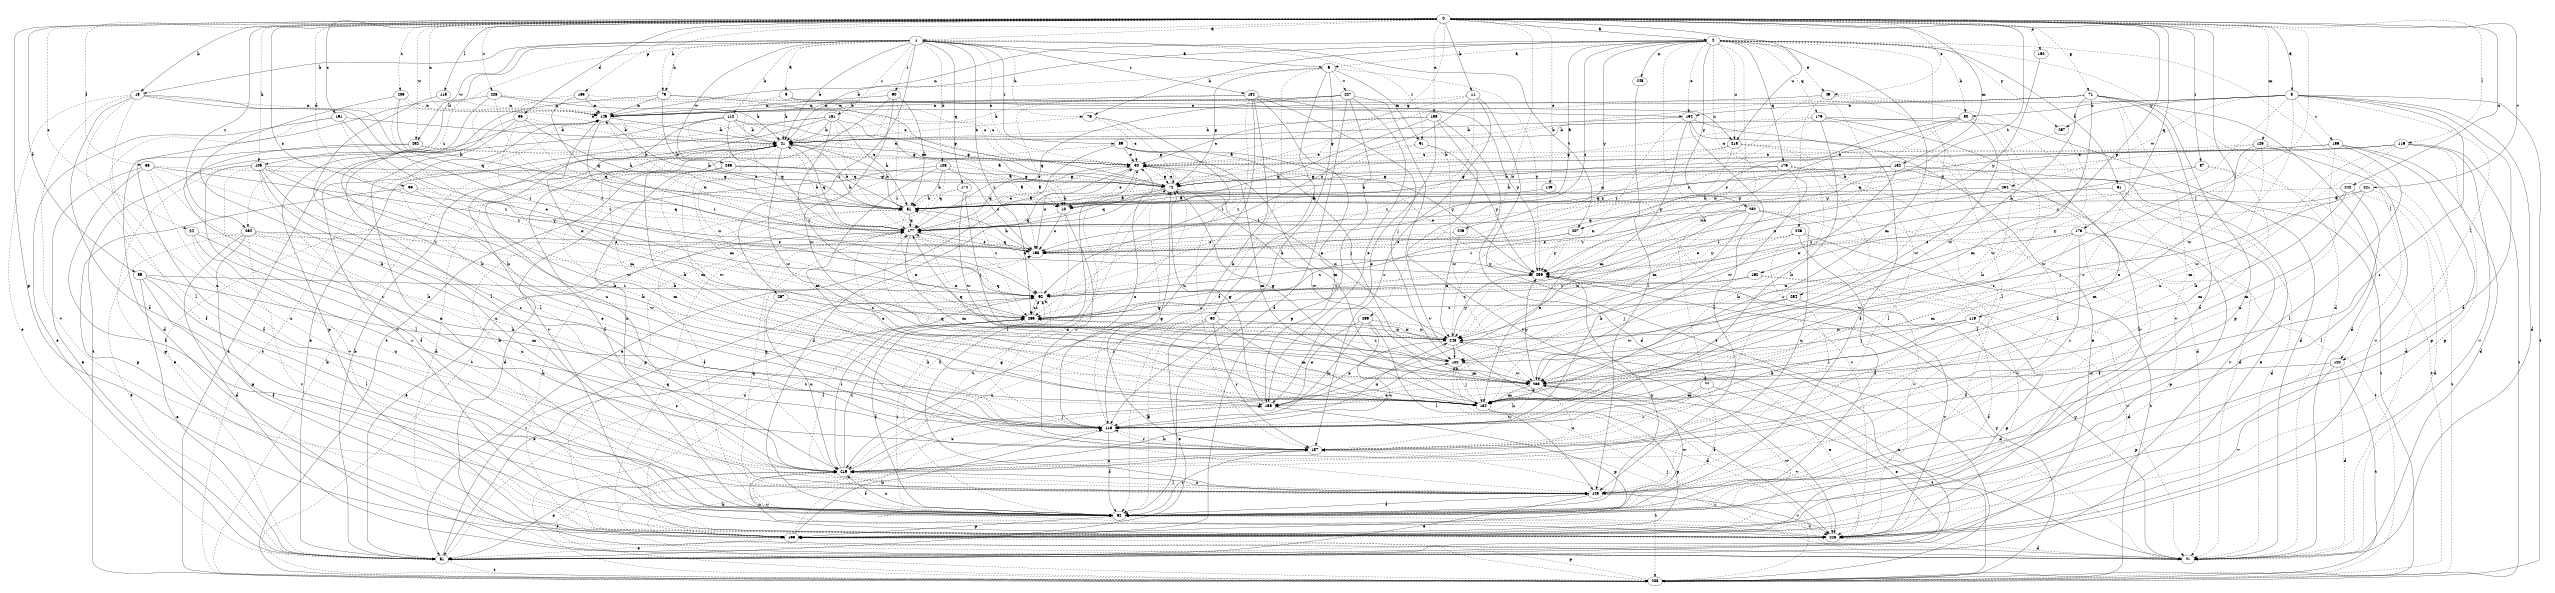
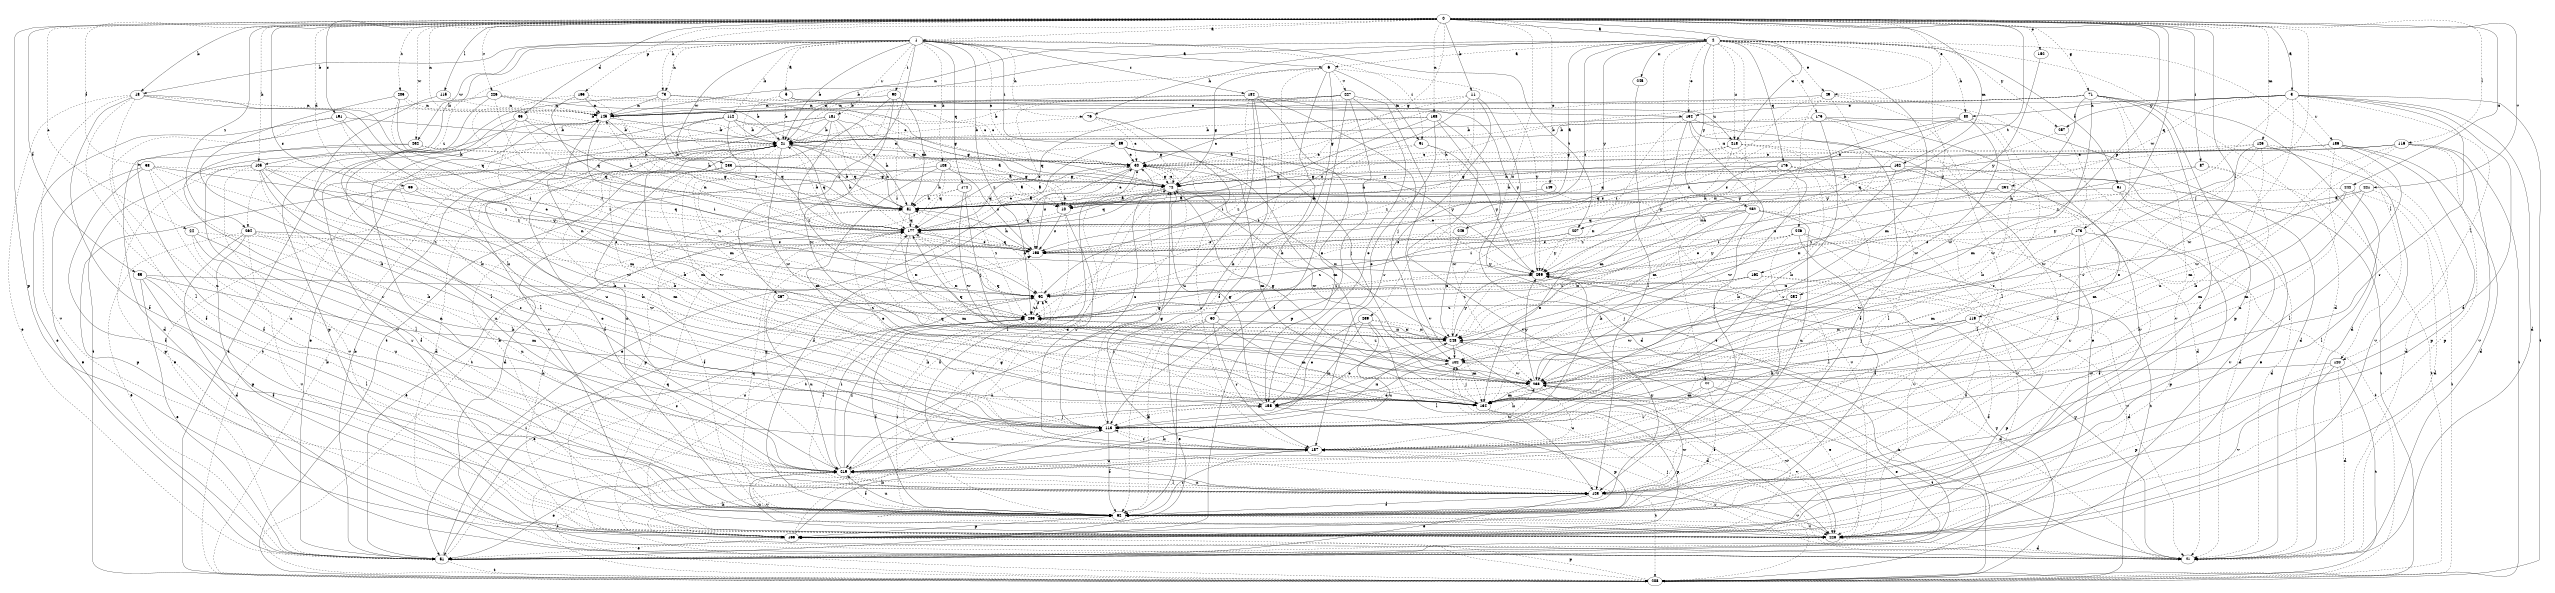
edge "254" -> "228": now "254" -> "187"
